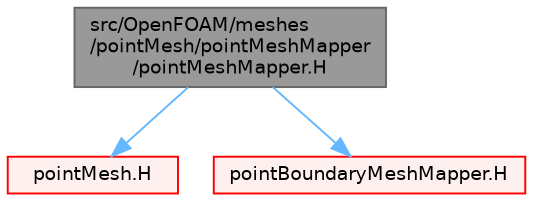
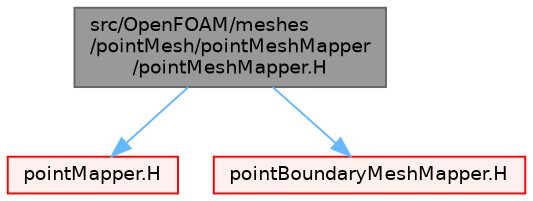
node "pointMesh.H": label "pointMesh.H" -> "pointMapper.H"
